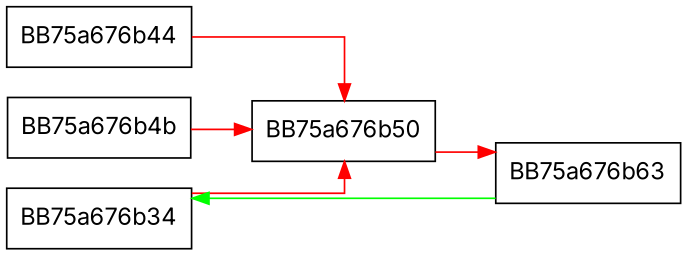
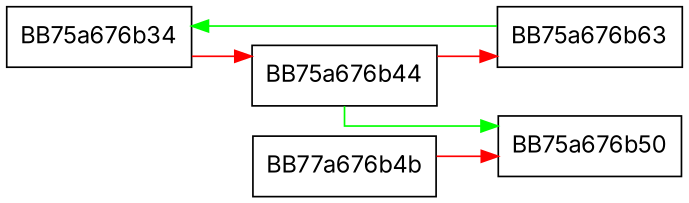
edge "BB75a676b44" -> "BB75a676b50": color red -> green
node "BB75a676b4b": label "BB75a676b4b" -> "BB77a676b4b"
edge "BB75a676b50" -> "BB75a676b63": now "BB75a676b44" -> "BB75a676b63"
edge "BB75a676b34" -> "BB75a676b50": now "BB75a676b34" -> "BB75a676b44"
